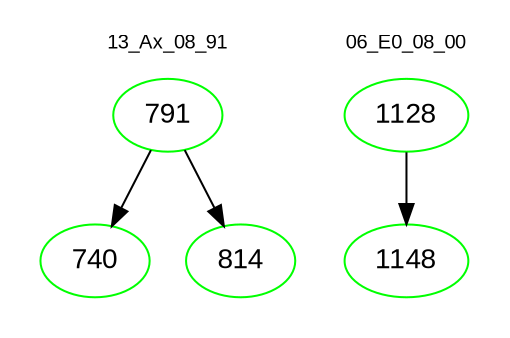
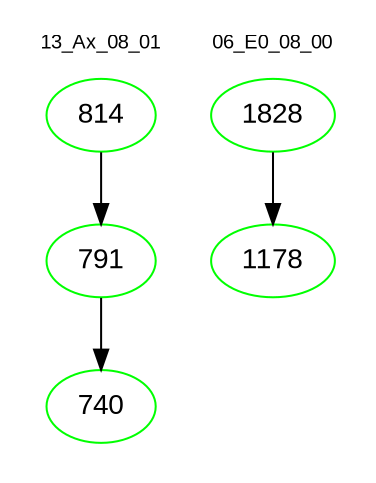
cluster "13_Ax_08_91": label "13_Ax_08_91" -> "13_Ax_08_01"
node "1128": label "1128" -> "1828"
edge "791" -> "814": reversed
node "1148": label "1148" -> "1178"
